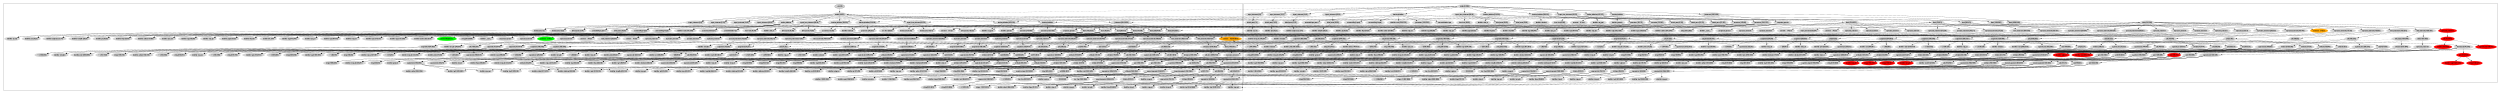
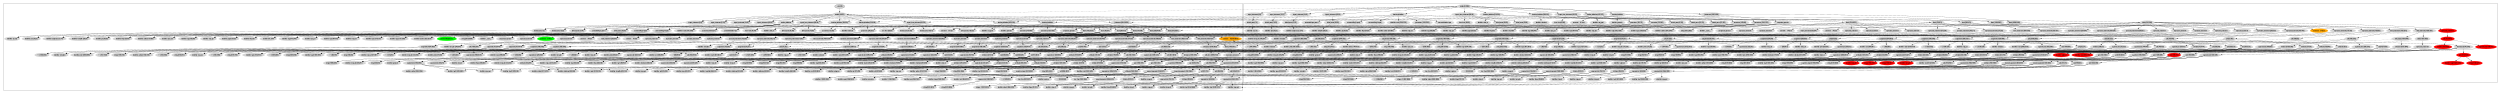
node "=: = [1972,1973]": removed
